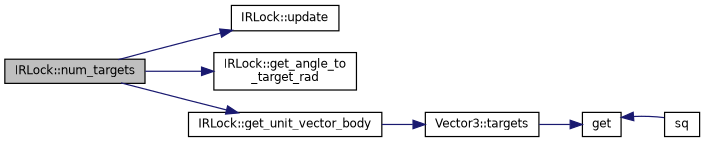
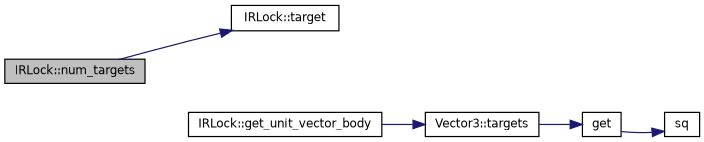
node "IRLock::update": label "IRLock::update" -> "IRLock::target"
node "IRLock::get_angle_to _target_rad": removed
edge "IRLock::num_targets" -> "IRLock::get_unit_vector_body": removed
edge "sq" -> "get": reversed
